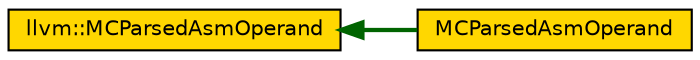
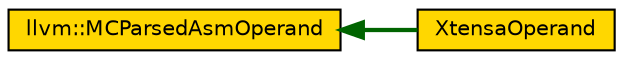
node "MCParsedAsmOperand": label "MCParsedAsmOperand" -> "XtensaOperand"
